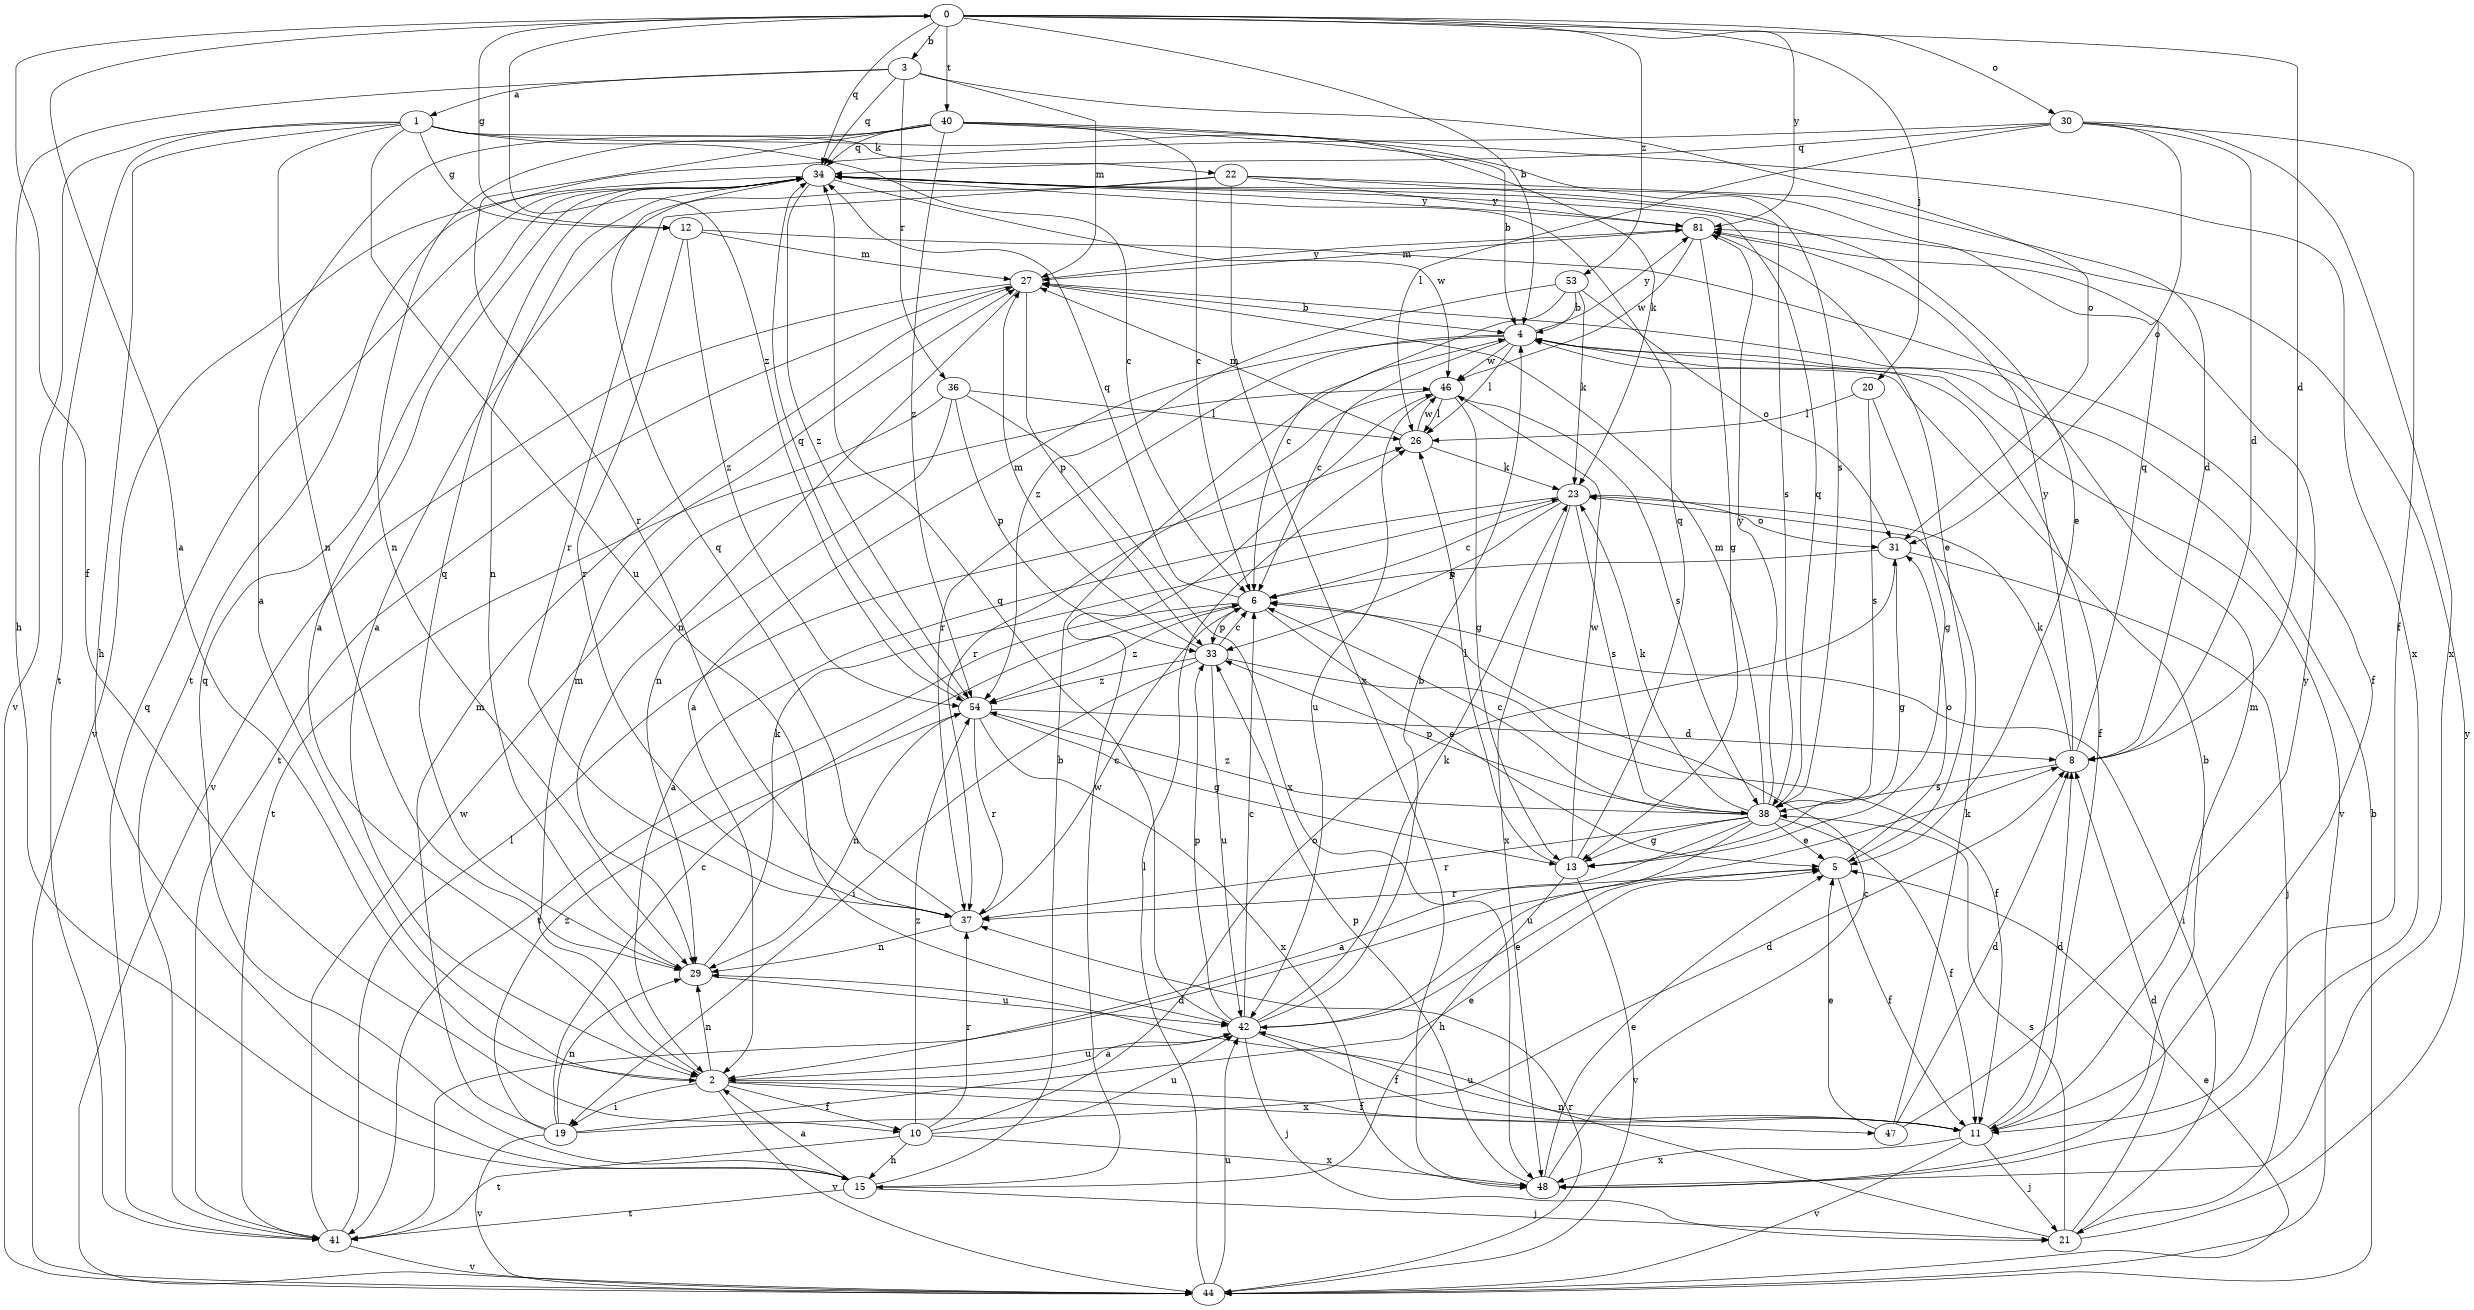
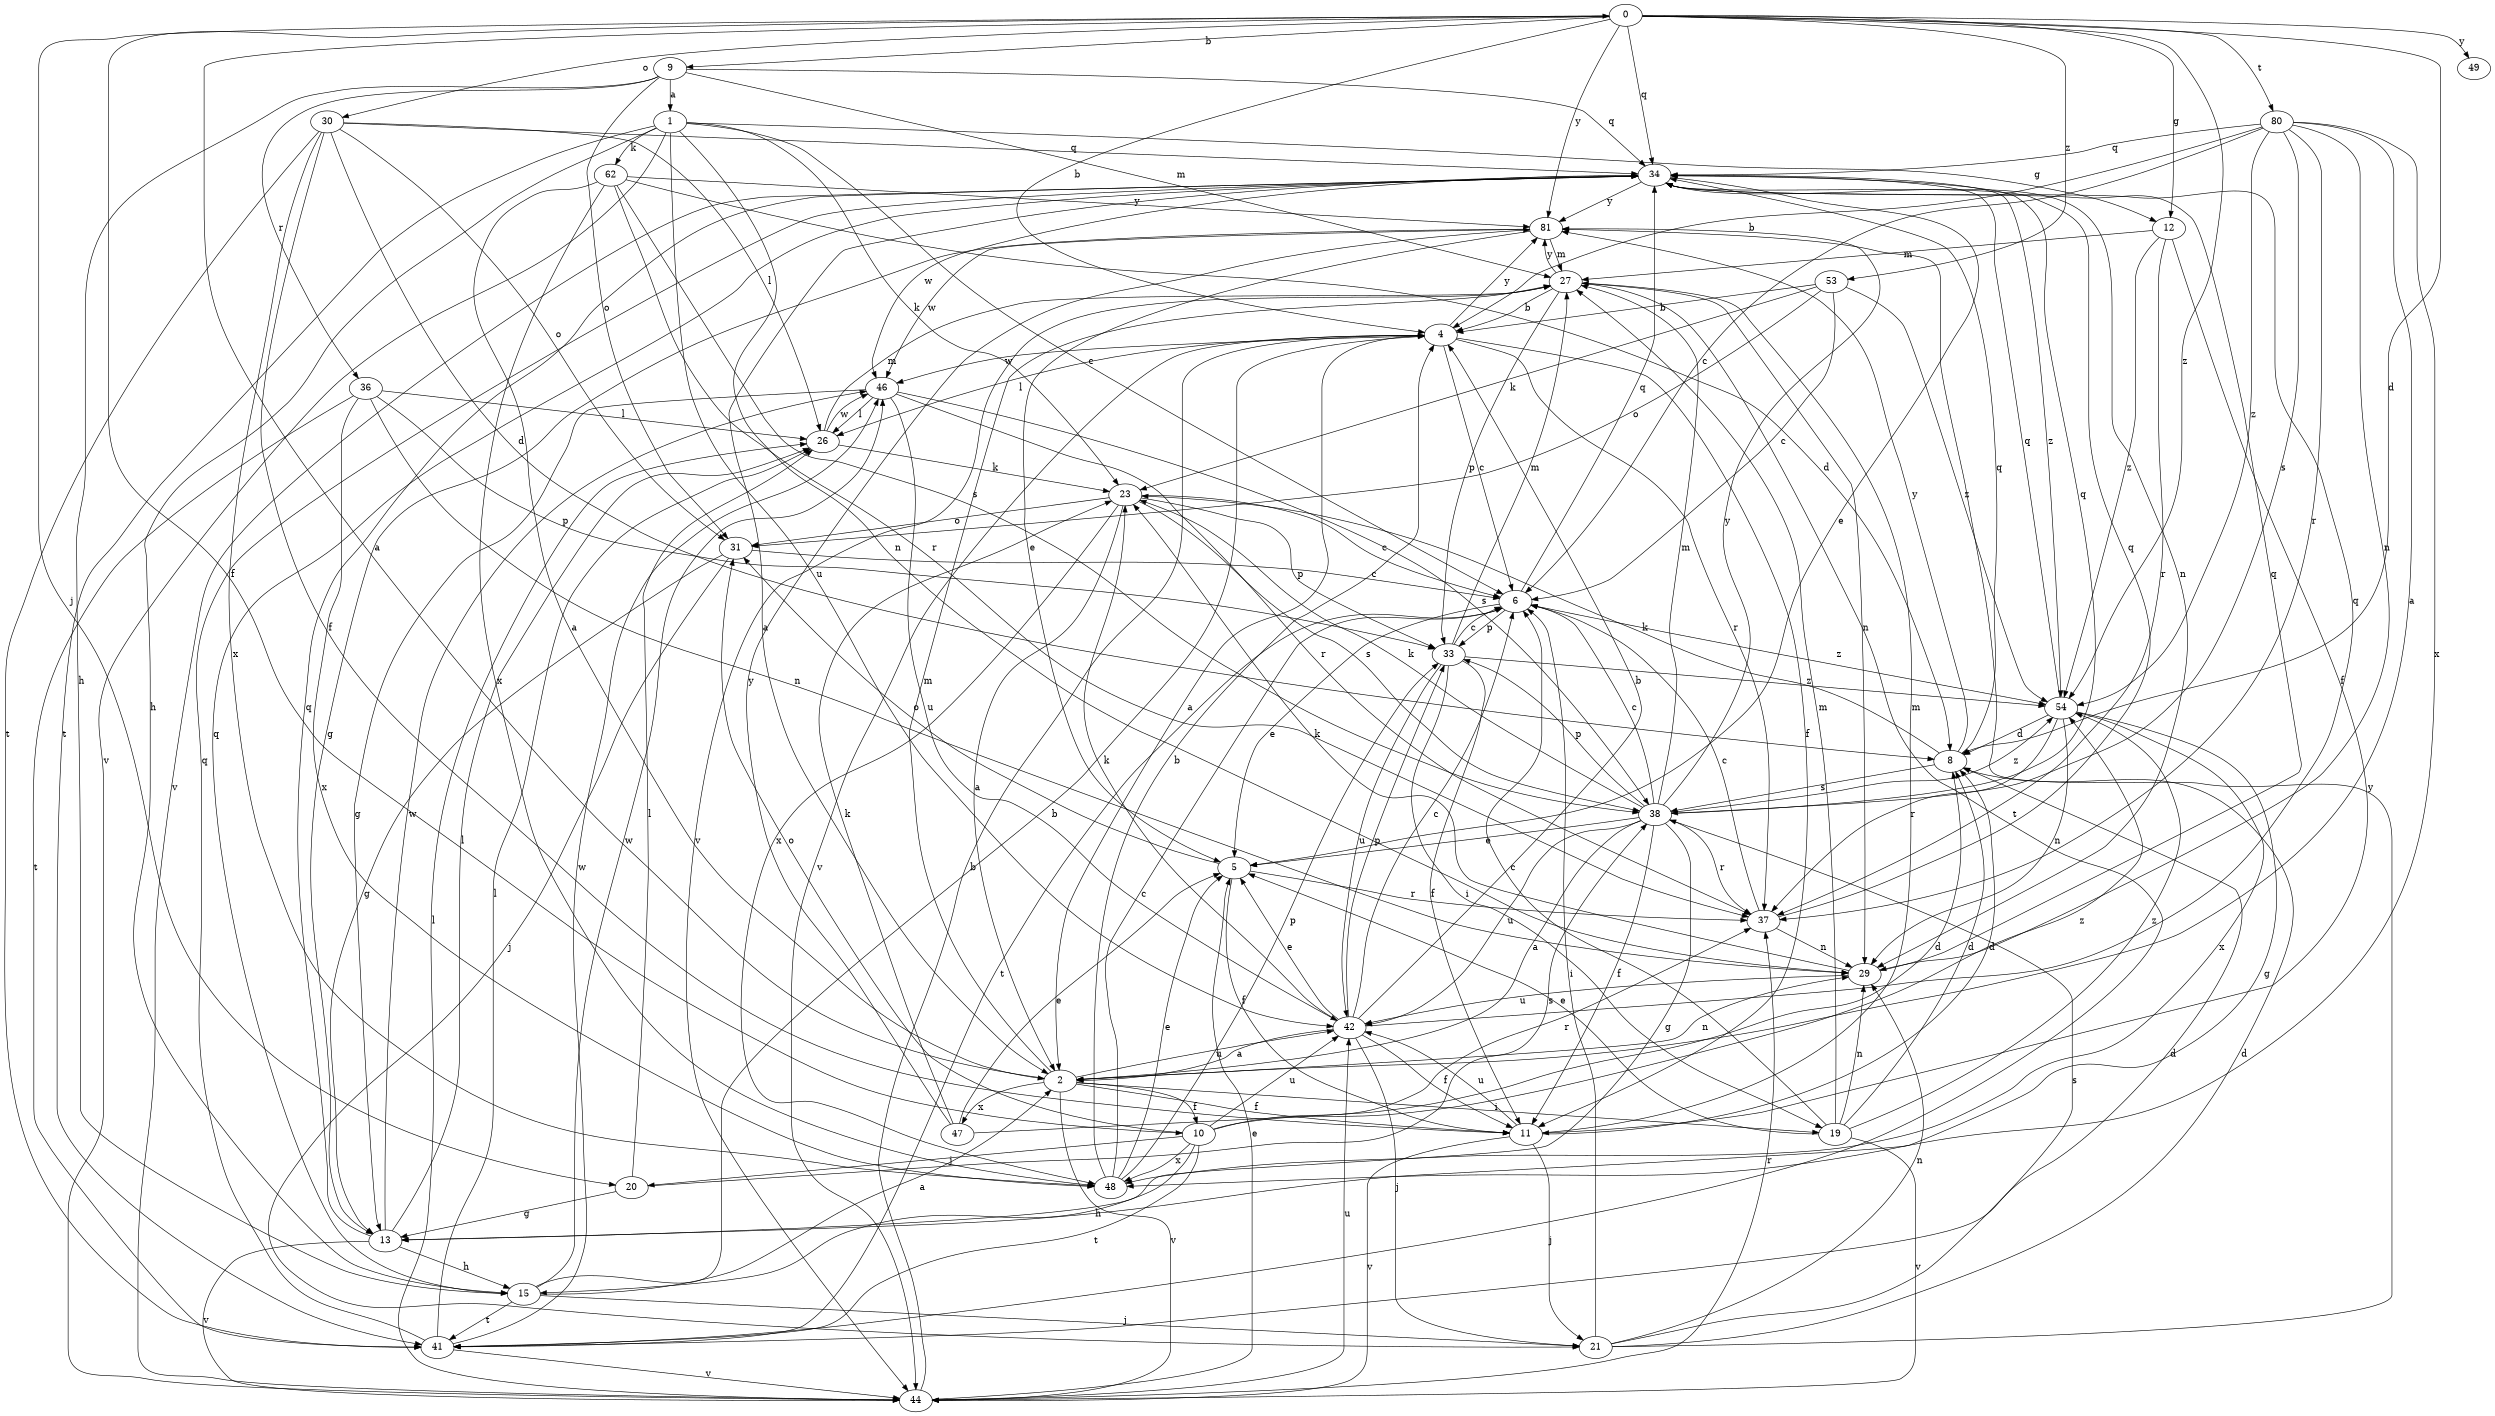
node "3": label "3" -> "9"
node "49": added
node "40": label "40" -> "80"
node "22": label "22" -> "62"
edge "11" -> "48": removed, label "x"
edge "10" -> "20": added, label "j"
